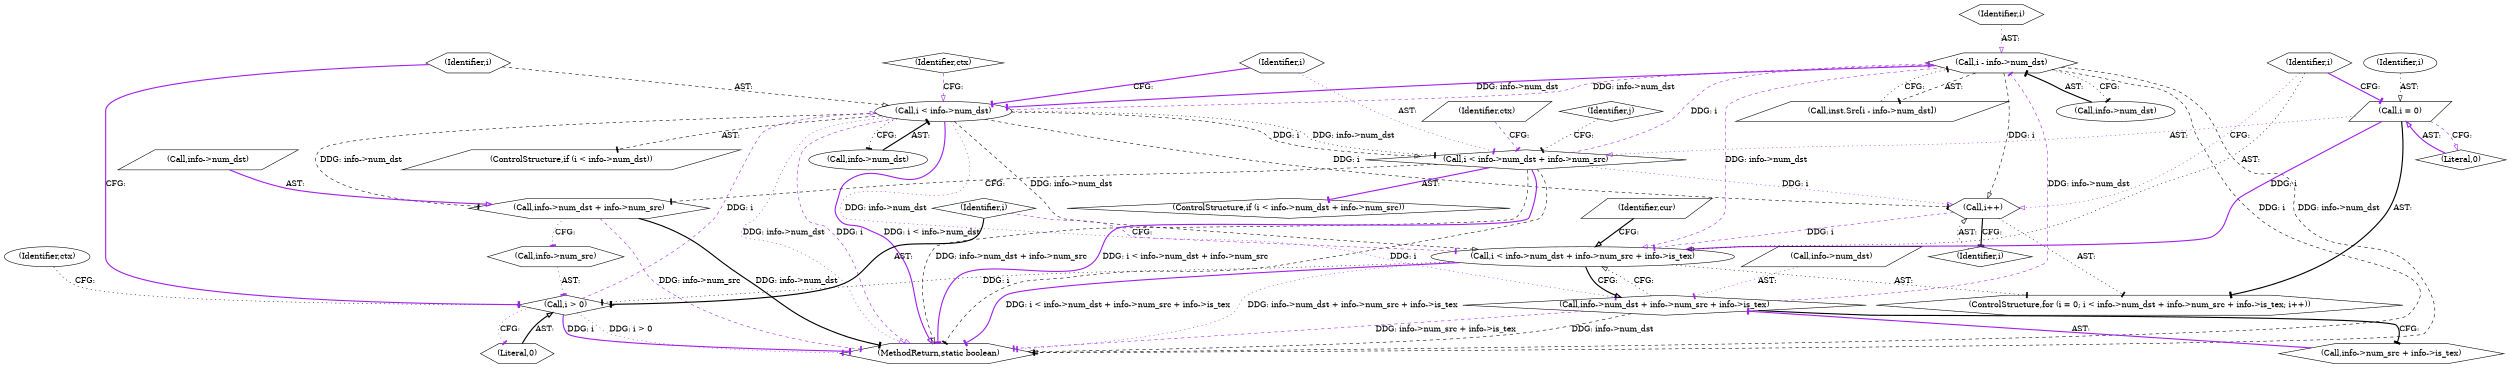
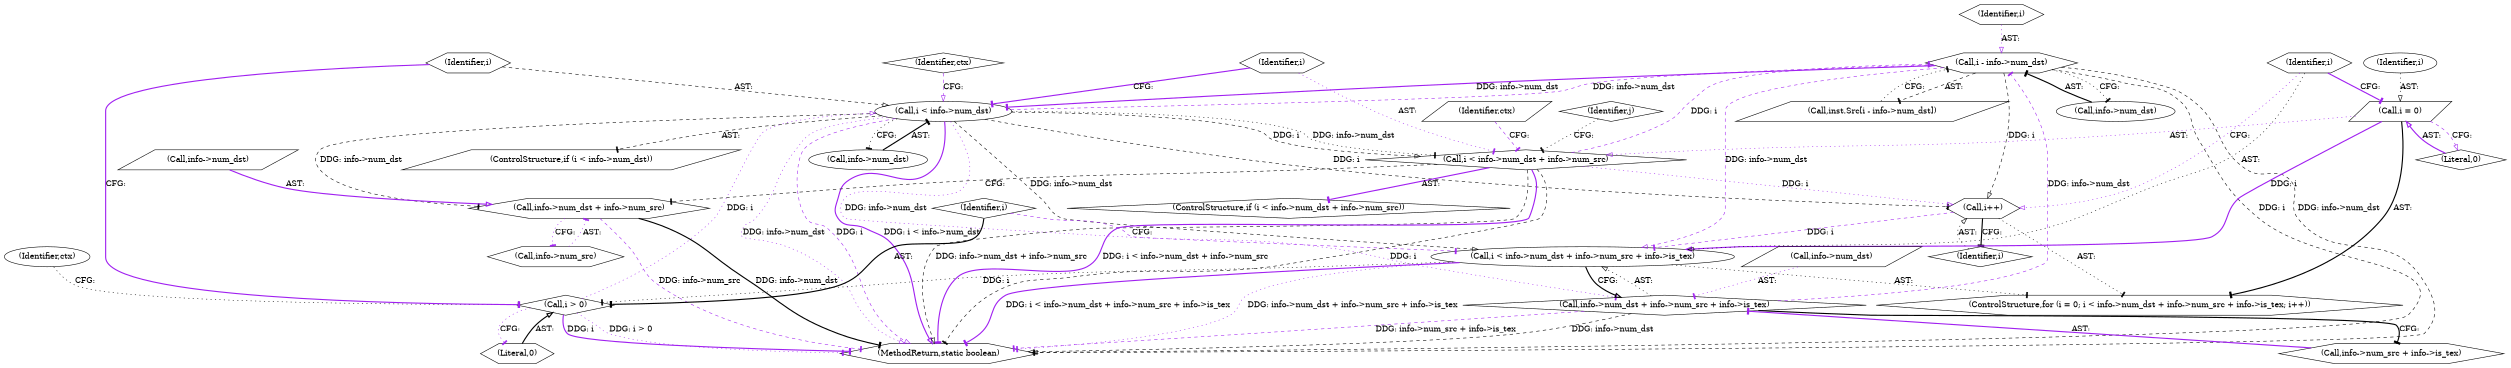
edge "(Call,i > 0)" -> "(Call,i < info->num_dst)": style dashed -> dotted
node "(Identifier,cur)": removed
edge "(Call,info->num_src)" -> "(Call,i > 0)": now "(Call,info->num_src)" -> "(Call,info->num_dst + info->num_src)"
edge "(Call,info->num_dst + info->num_src + info->is_tex)" -> "(Call,i < info->num_dst + info->num_src + info->is_tex)": label "CFG: " -> "AST: "
